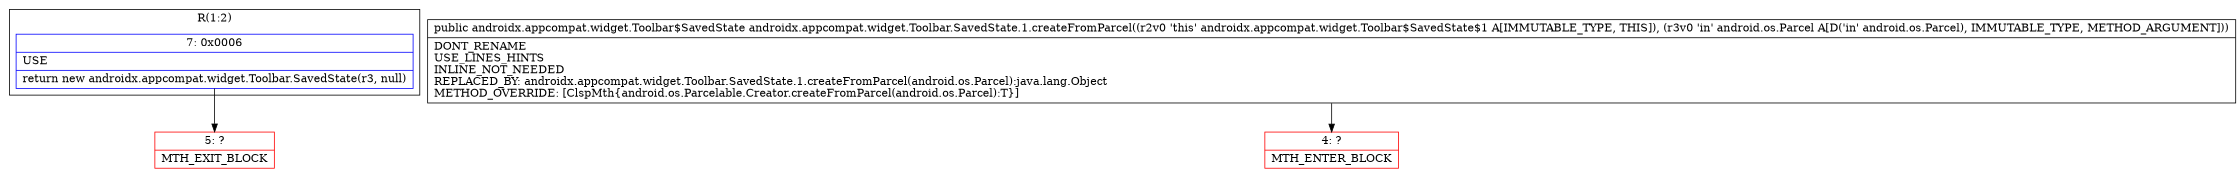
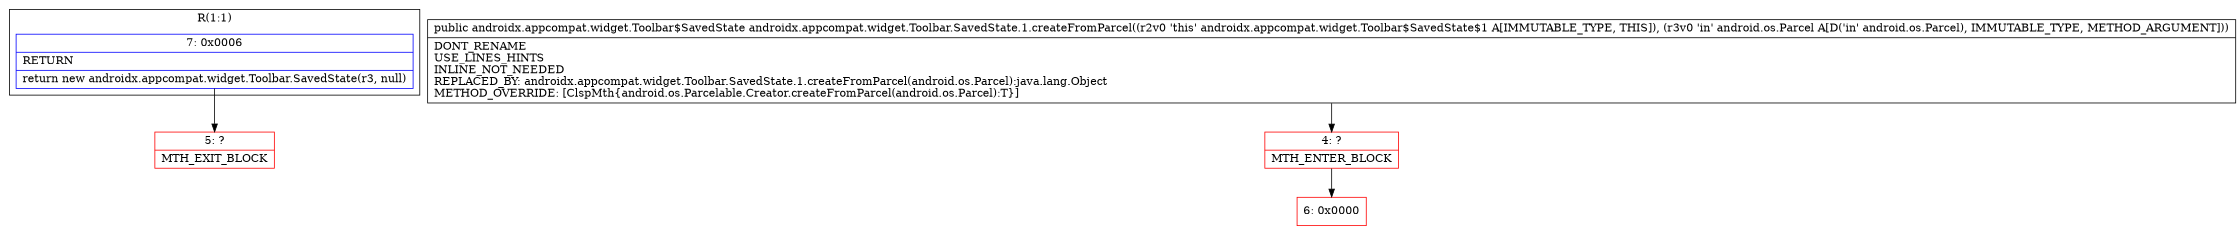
cluster "R(1:2)": label "R(1:2)" -> "R(1:1)"
node "7: 0x0006": text "USE" -> "RETURN"
node "6: 0x0000": added
